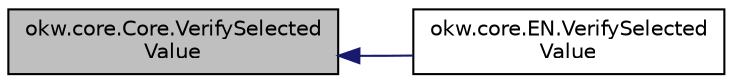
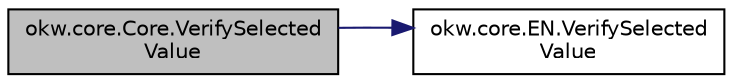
edge "okw.core.EN.VerifySelected Value" -> "okw.core.Core.VerifySelected Value": reversed
